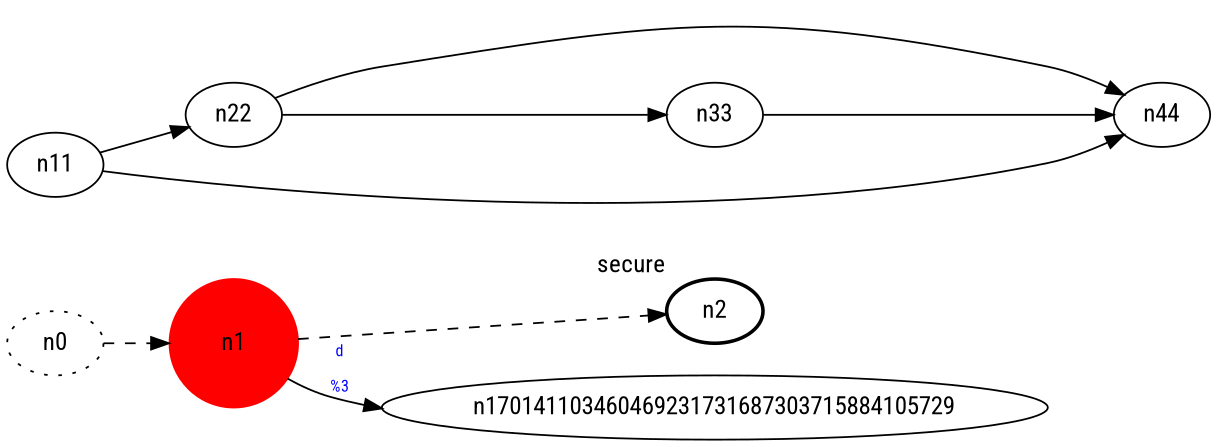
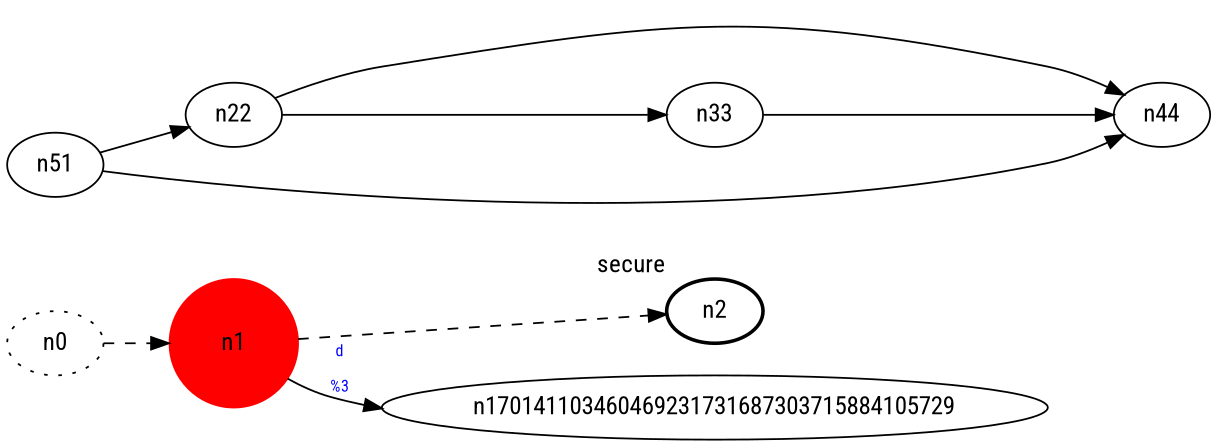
node "n11": label "n11" -> "n51"
